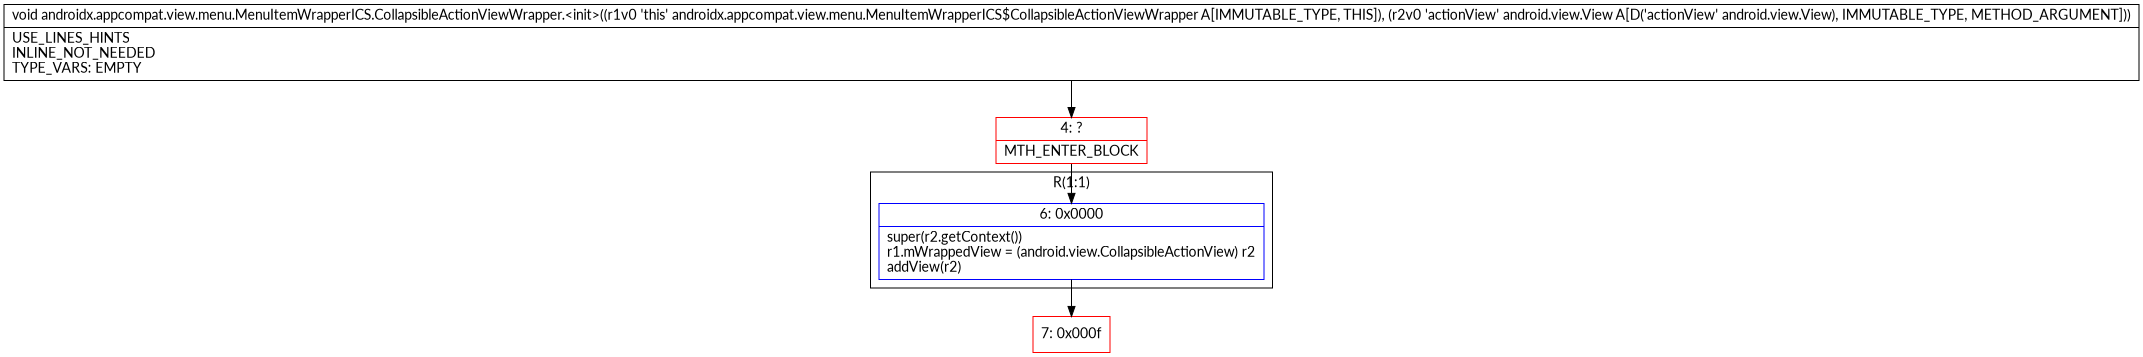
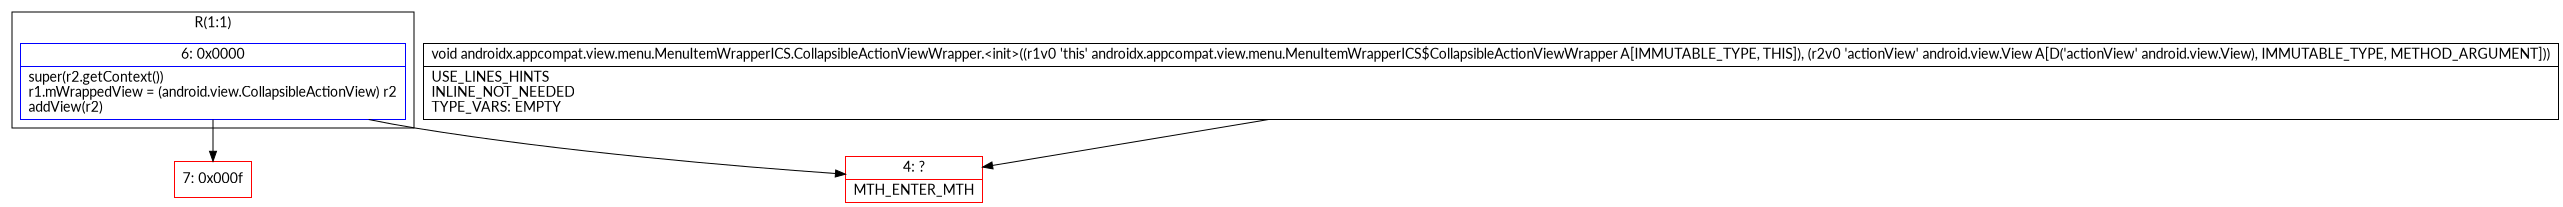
node "4: ?": text "MTH_ENTER_BLOCK" -> "MTH_ENTER_MTH"
edge "4: ?" -> "6: 0x0000": reversed
